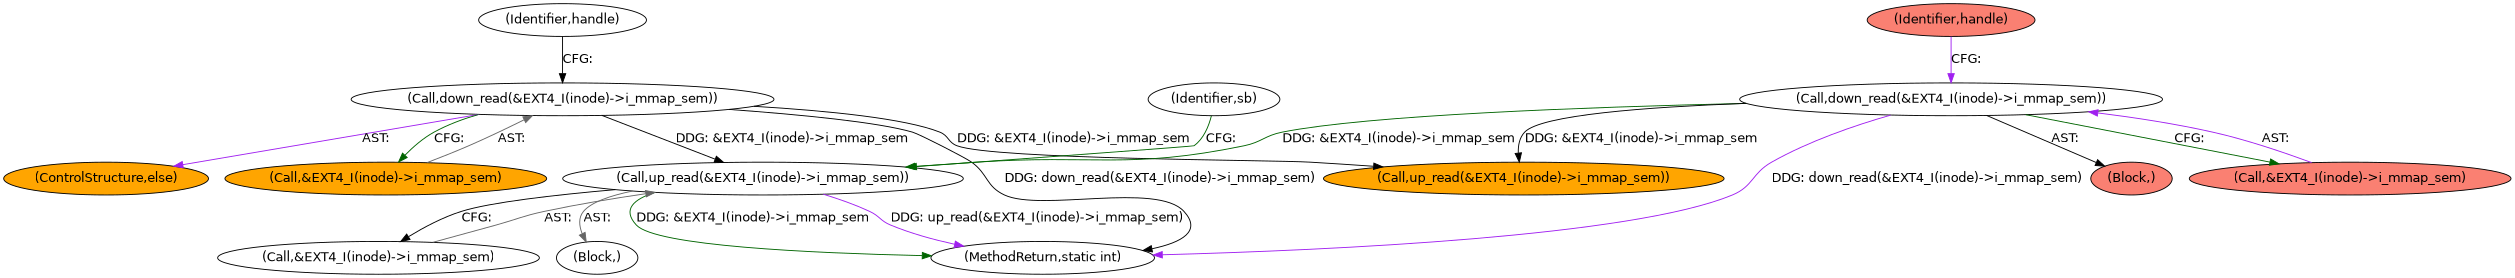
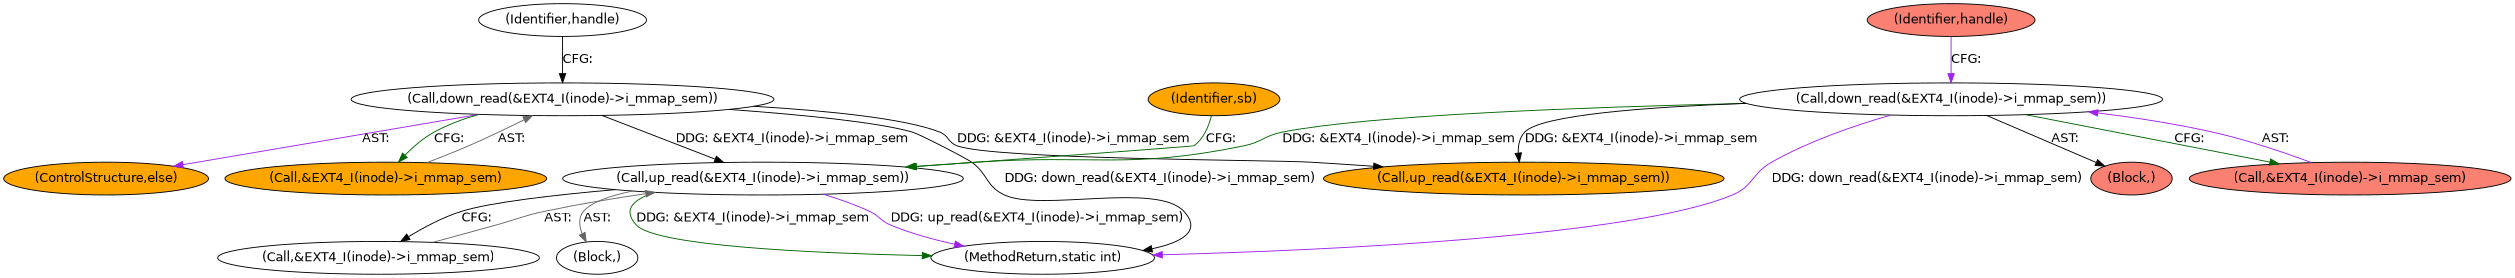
node "(Identifier,sb)": fillcolor white -> orange
